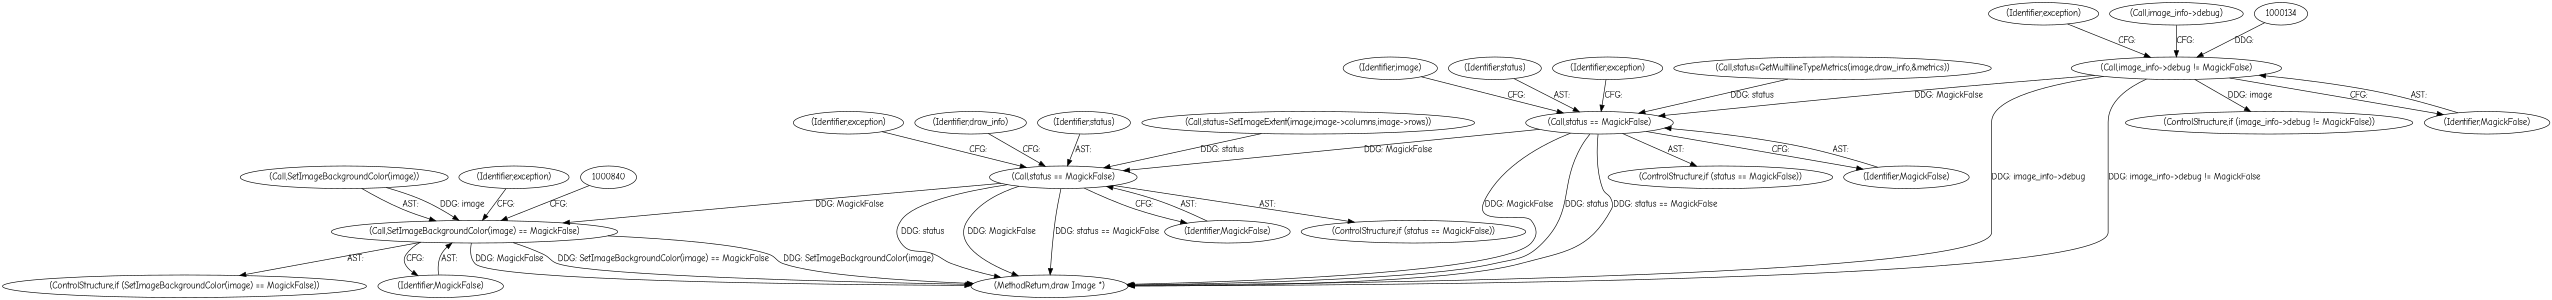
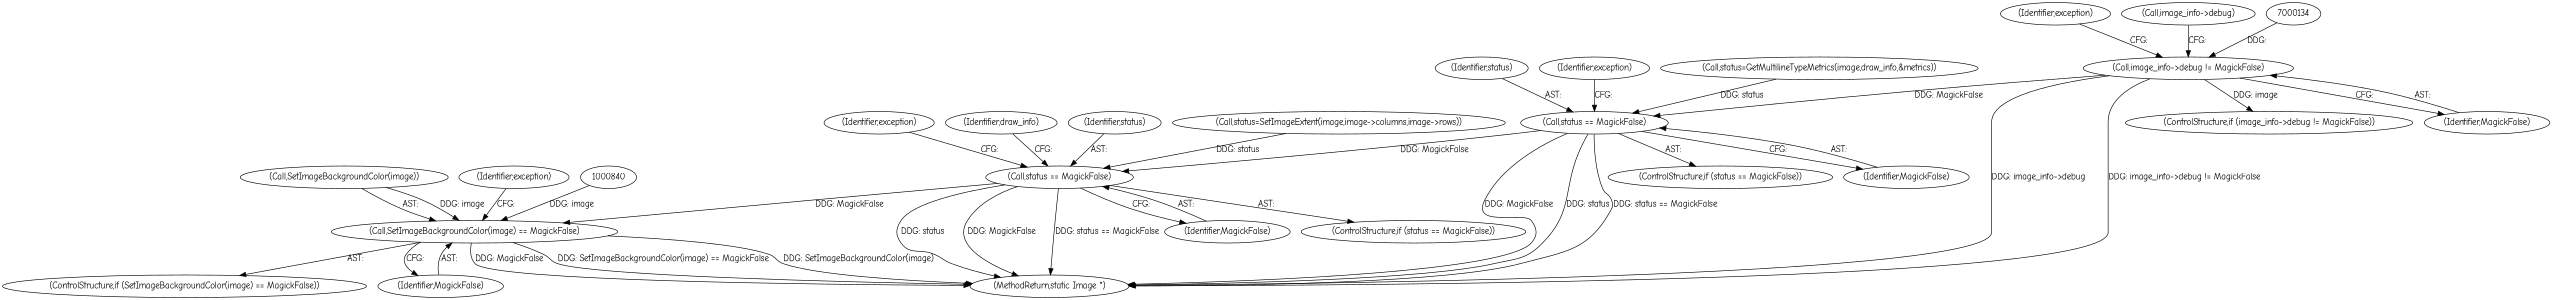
node "1000134": label "1000134" -> "7000134"
node "(Identifier,image)": removed
edge "1000840" -> "(Call,SetImageBackgroundColor(image) == MagickFalse)": label "CFG: " -> "DDG: image"
node "(MethodReturn,draw Image *)": label "(MethodReturn,draw Image *)" -> "(MethodReturn,static Image *)"
